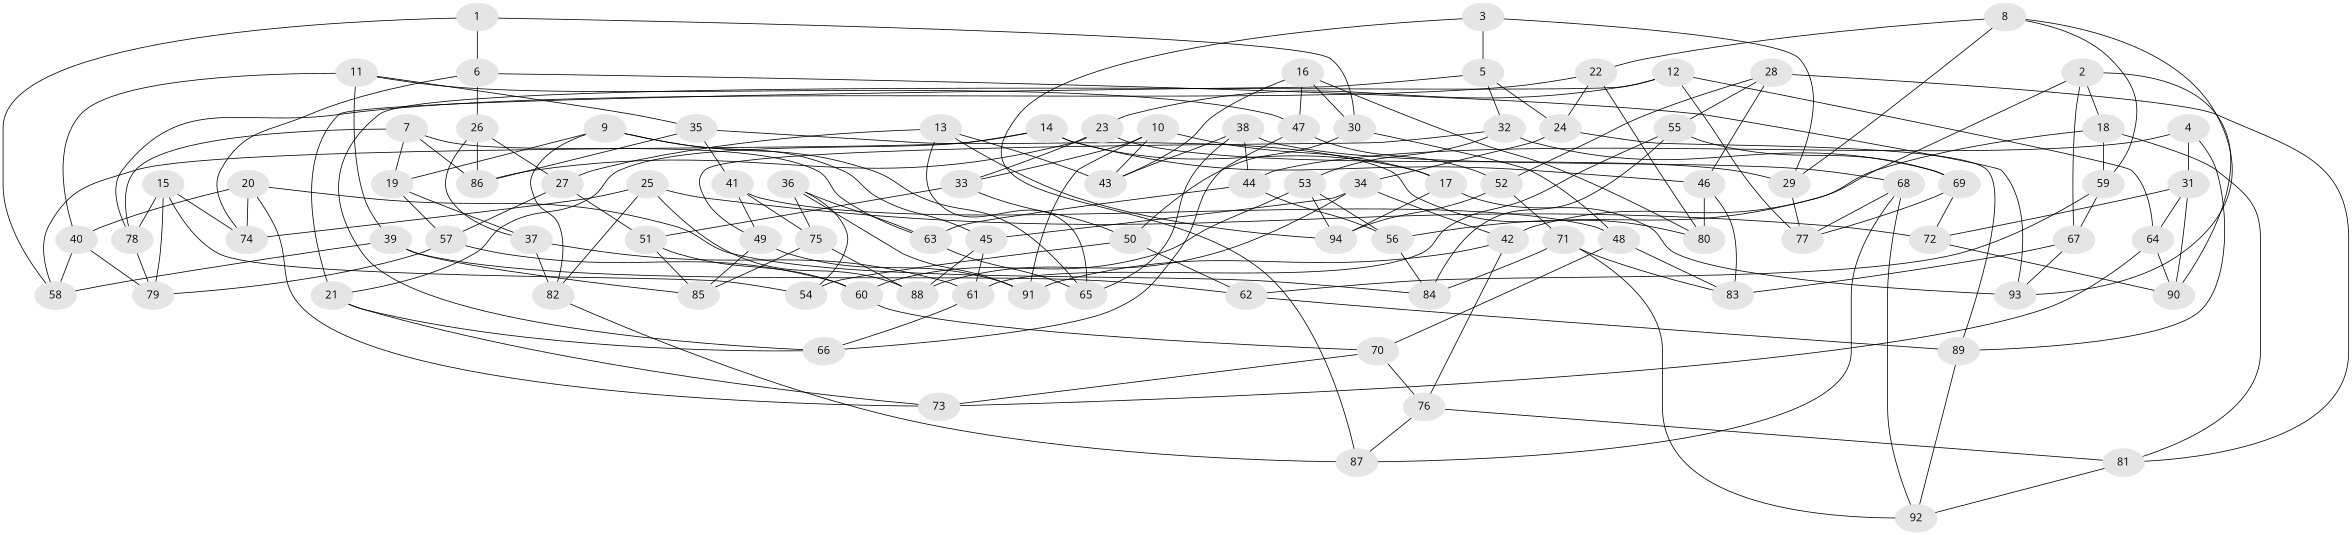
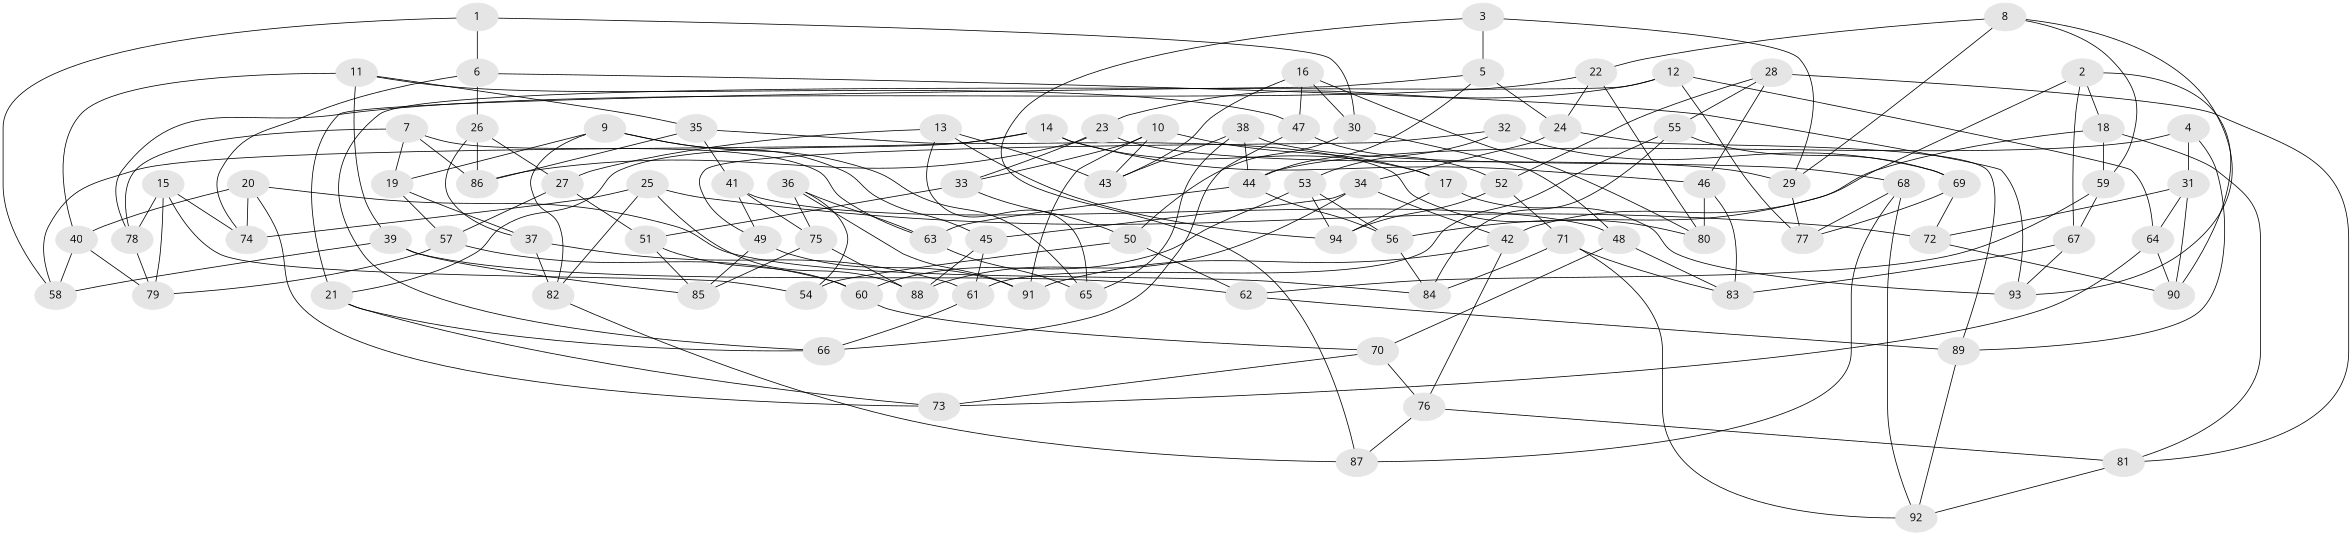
edge "5" -- "32": now "5" -- "44"
